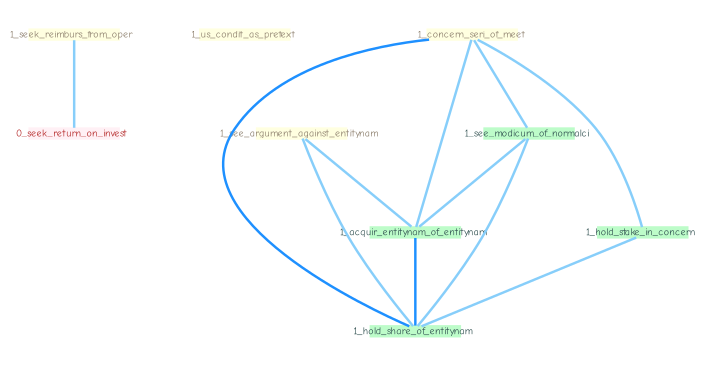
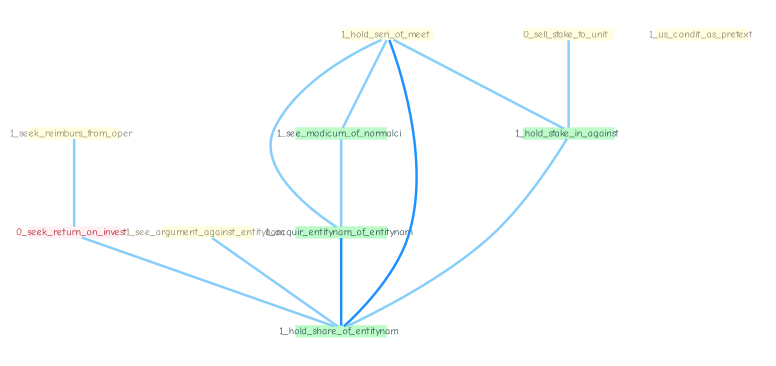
node "1_concern_seri_of_meet": label "1_concern_seri_of_meet" -> "1_hold_seri_of_meet"
node "0_sell_stake_to_unit": added
edge "1_see_argument_against_entitynam" -- "1_acquir_entitynam_of_entitynam": removed
node "1_hold_stake_in_concern": label "1_hold_stake_in_concern" -> "1_hold_stake_in_against"
edge "1_see_modicum_of_normalci" -- "1_hold_share_of_entitynam": now "0_seek_return_on_invest" -- "1_hold_share_of_entitynam"
